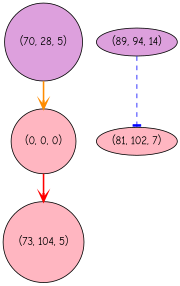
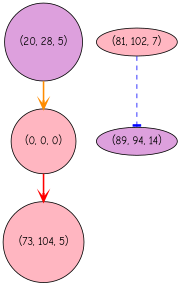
node "(70, 28, 5)": label "(70, 28, 5)" -> "(20, 28, 5)"
edge "(89, 94, 14)" -> "(81, 102, 7)": reversed
